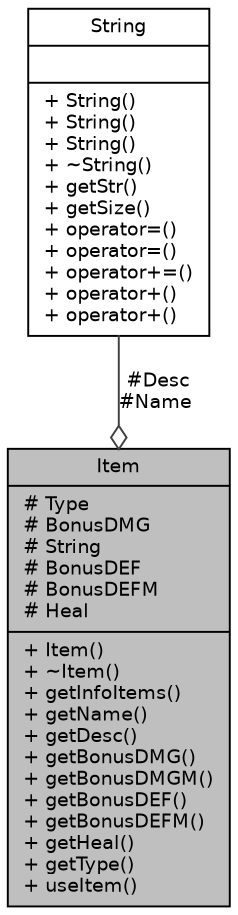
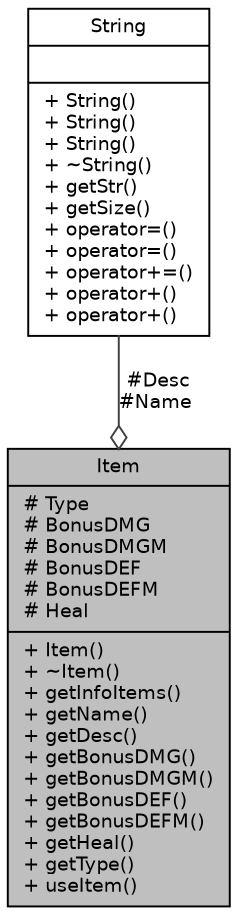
node "Item": text "# String" -> "# BonusDMGM"
